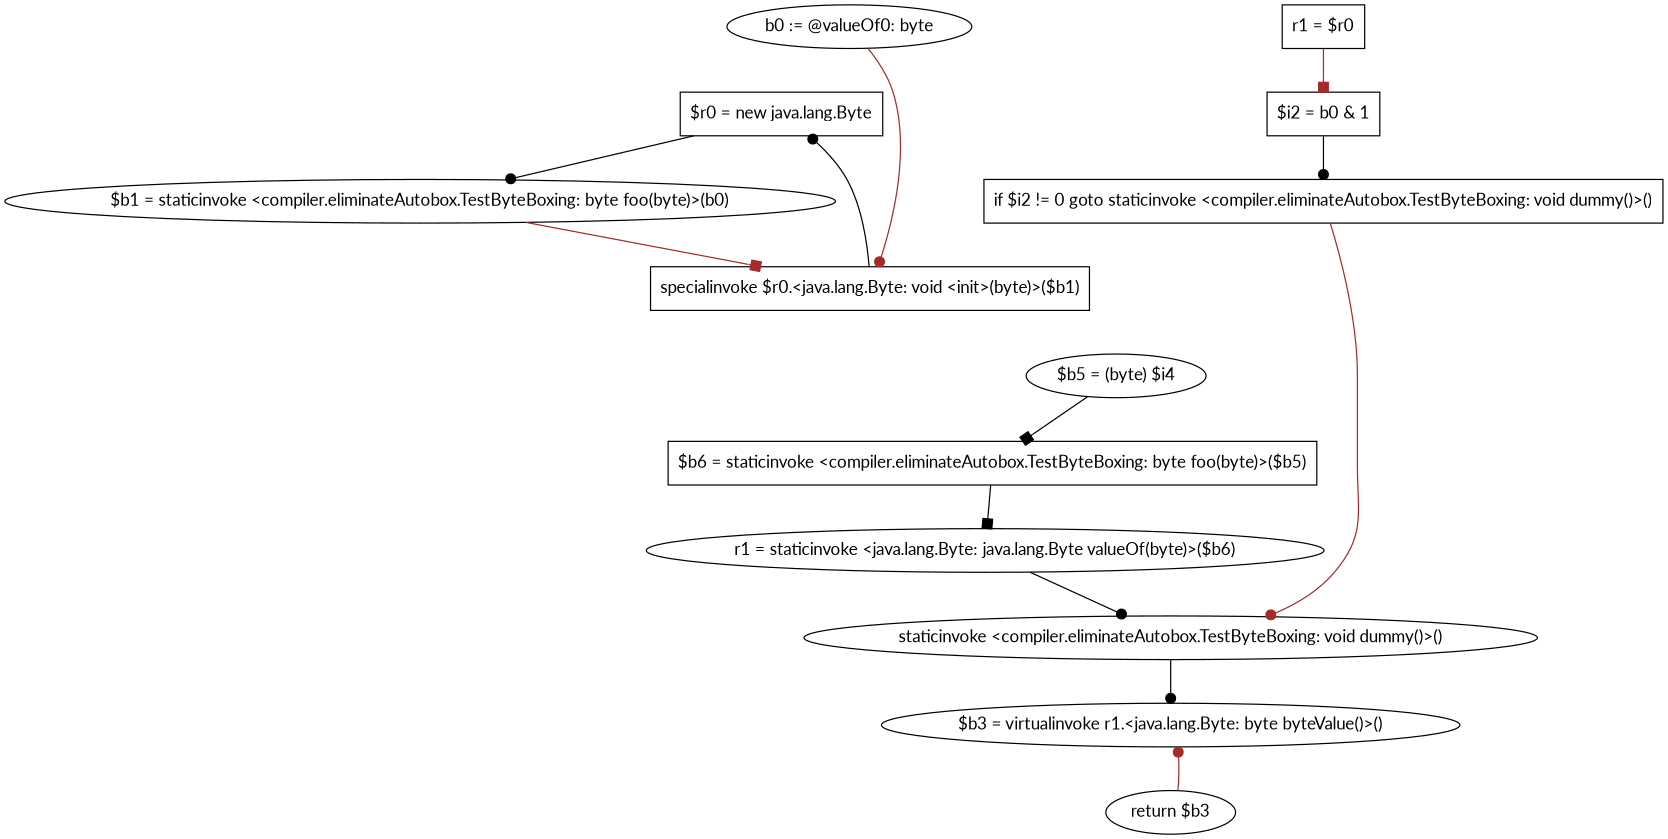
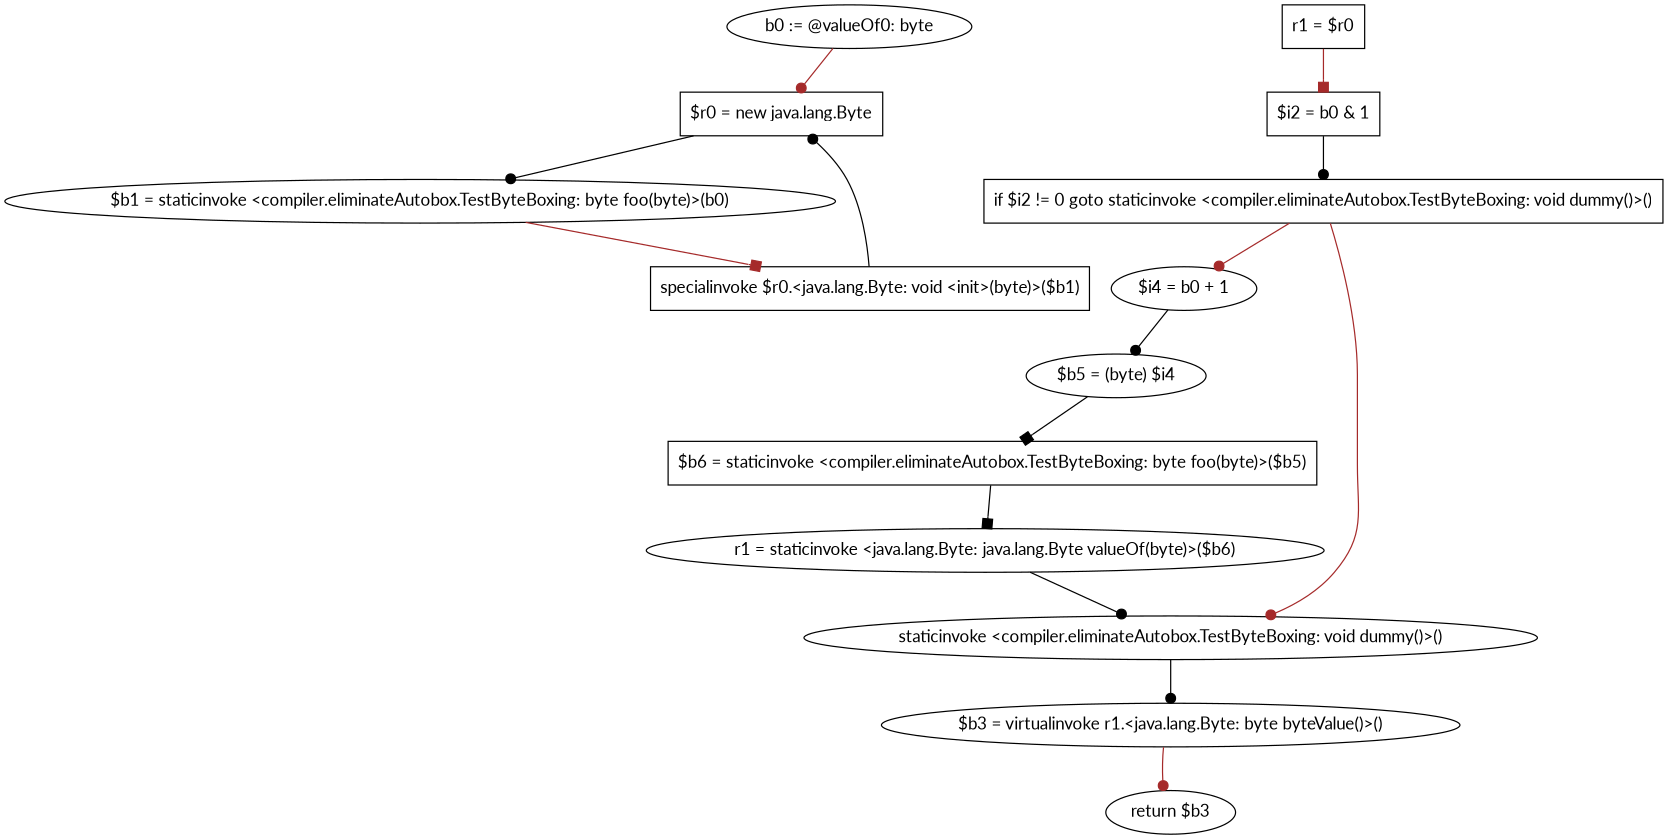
edge "b0 := @valueOf0: byte" -> "specialinvoke $r0.<java.lang.Byte: void <init>(byte)>($b1)": now "b0 := @valueOf0: byte" -> "$r0 = new java.lang.Byte"
node "$i4 = b0 + 1": added
edge "return $b3" -> "$b3 = virtualinvoke r1.<java.lang.Byte: byte byteValue()>()": reversed
